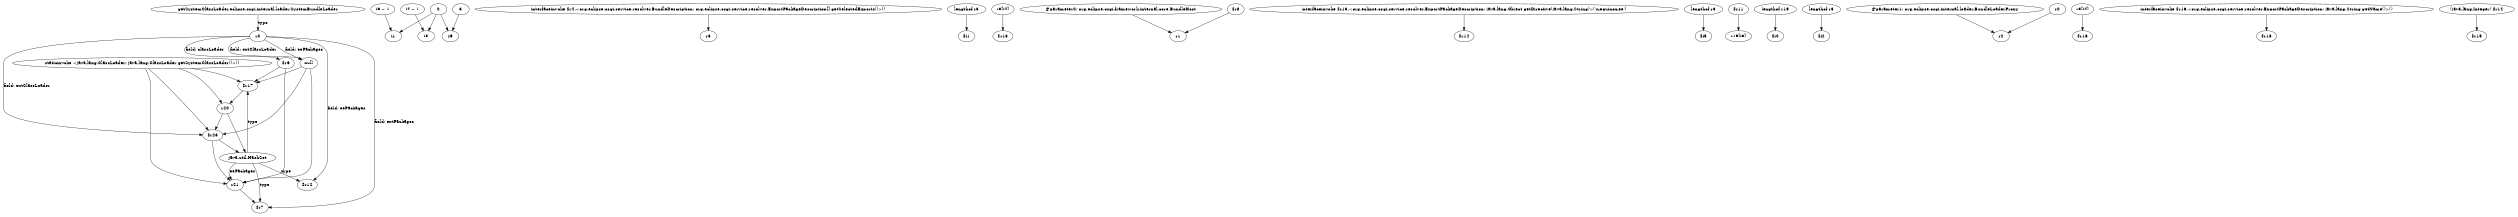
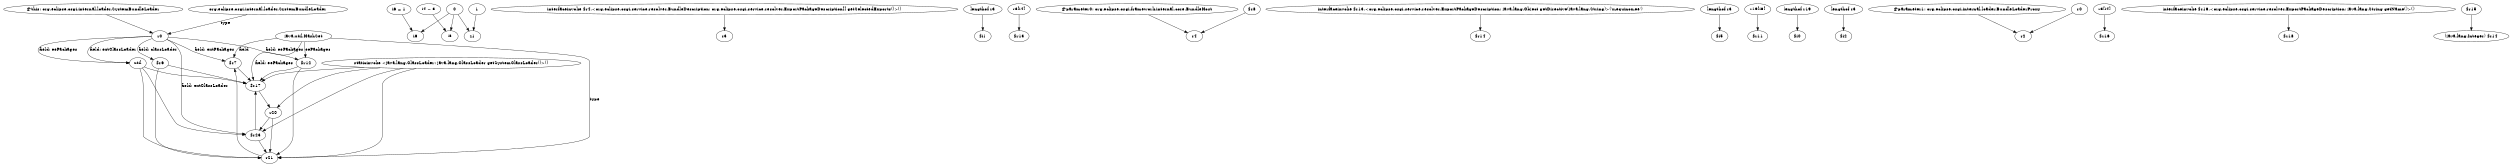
node "@this: org.eclipse.osgi.internal.loader.SystemBundleLoader": added
node "getSystemClassLoader.eclipse.osgi.internal.loader.SystemBundleLoader": label "getSystemClassLoader.eclipse.osgi.internal.loader.SystemBundleLoader" -> "org.eclipse.osgi.internal.loader.SystemBundleLoader"
node "i4 + 1": label "i4 + 1" -> "i4 + 3"
node "3": label "3" -> "1"
edge "$r11" -> "r19[i6]": reversed
edge "(java.lang.Integer) $r14" -> "$r15": reversed
node "i1": label "i1" -> "i6"
node "z9": label "z9" -> "z1"
node "r1": label "r1" -> "r4"
node "null": label "null" -> "util"
edge "$r12" -> "$r17": added
edge "$r7" -> "$r17": added
edge "$r12" -> "r21": added
edge "java.util.HashSet" -> "$r17": label "type" -> "field: eePackages"
edge "r20" -> "java.util.HashSet": now "r20" -> "r21"
edge "$r23" -> "java.util.HashSet": now "$r23" -> "$r17"
edge "java.util.HashSet" -> "r21": label "eePackages" -> "type"
edge "java.util.HashSet" -> "$r12": label "type" -> "eePackages"
edge "java.util.HashSet" -> "$r7": label "type" -> "field"
